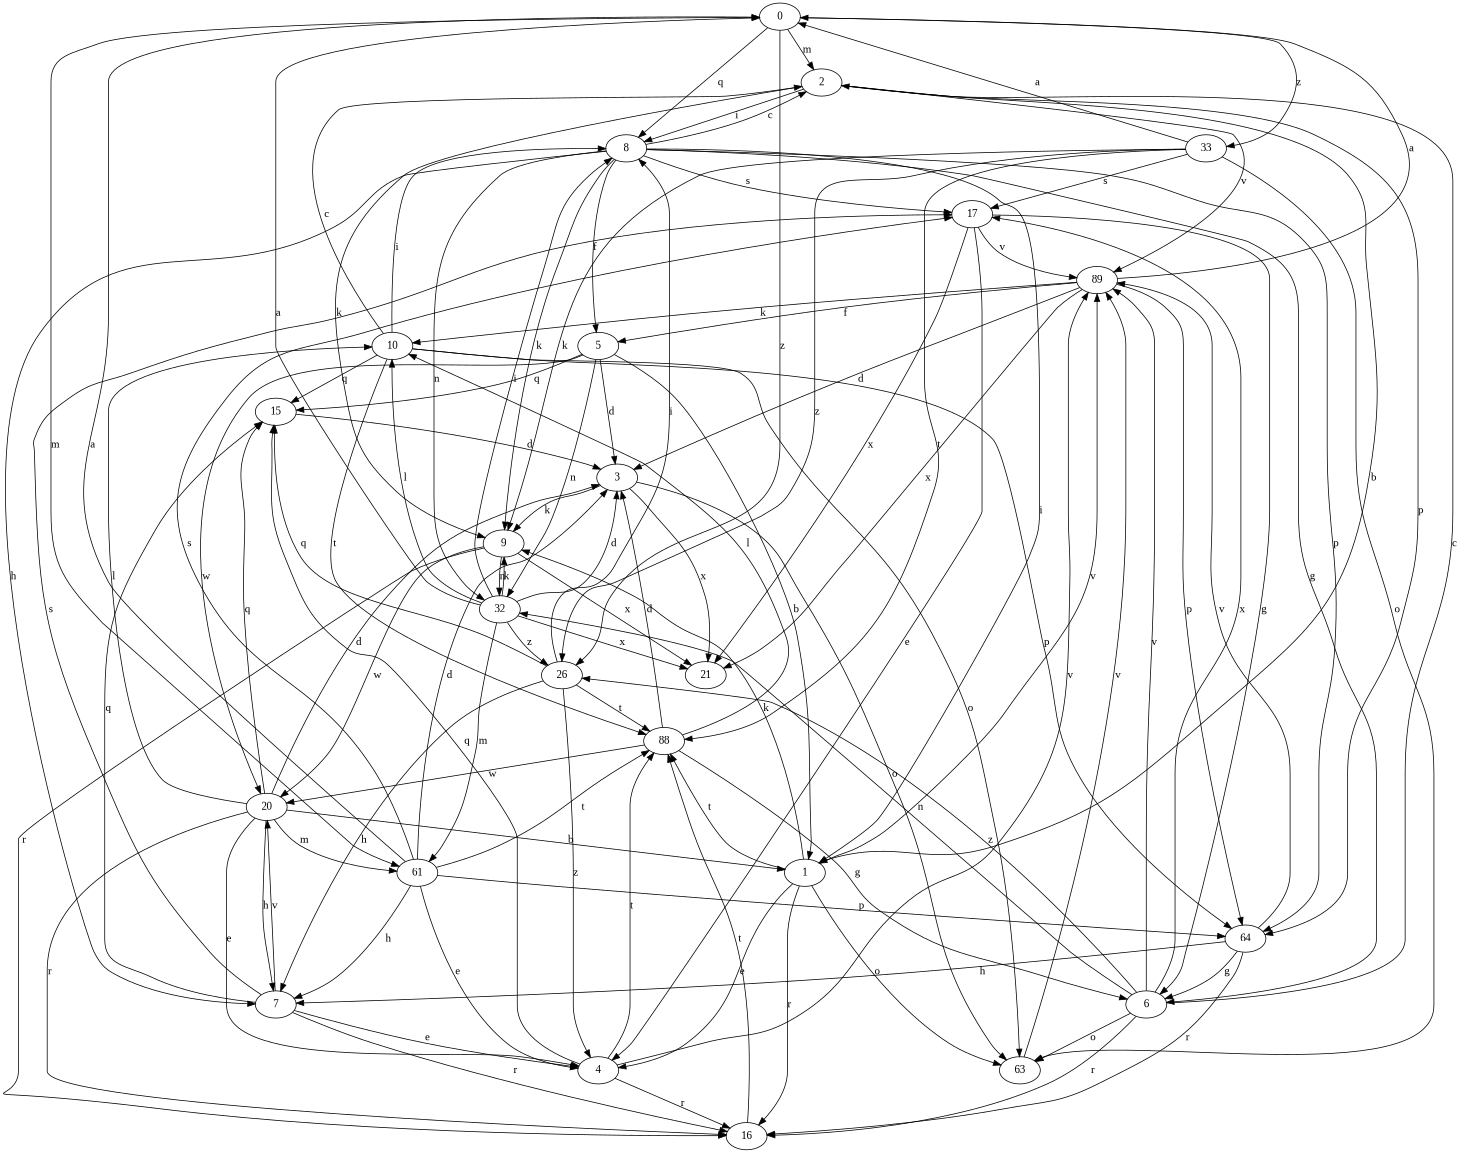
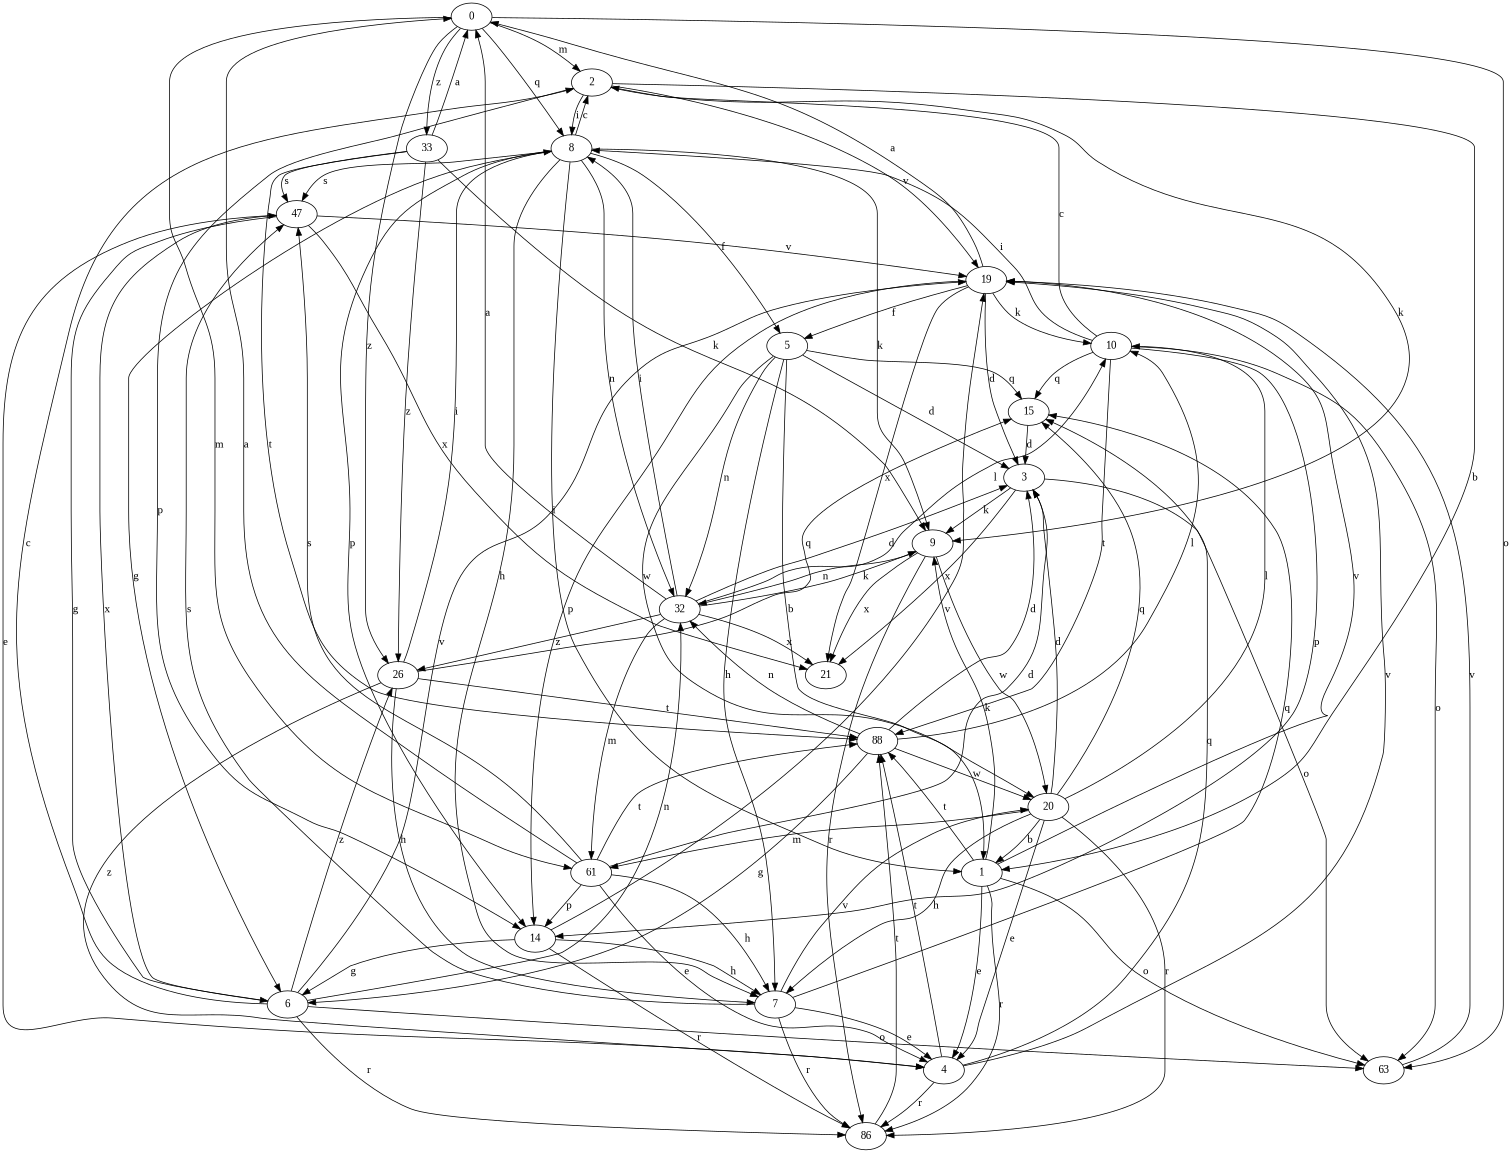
node "17": label "17" -> "47"
node "89": label "89" -> "19"
edge "5" -> "7": added, label "h"
edge "88" -> "32": added, label "n"
edge "33" -> "63": now "0" -> "63"
node "64": label "64" -> "14"
node "16": label "16" -> "86"
